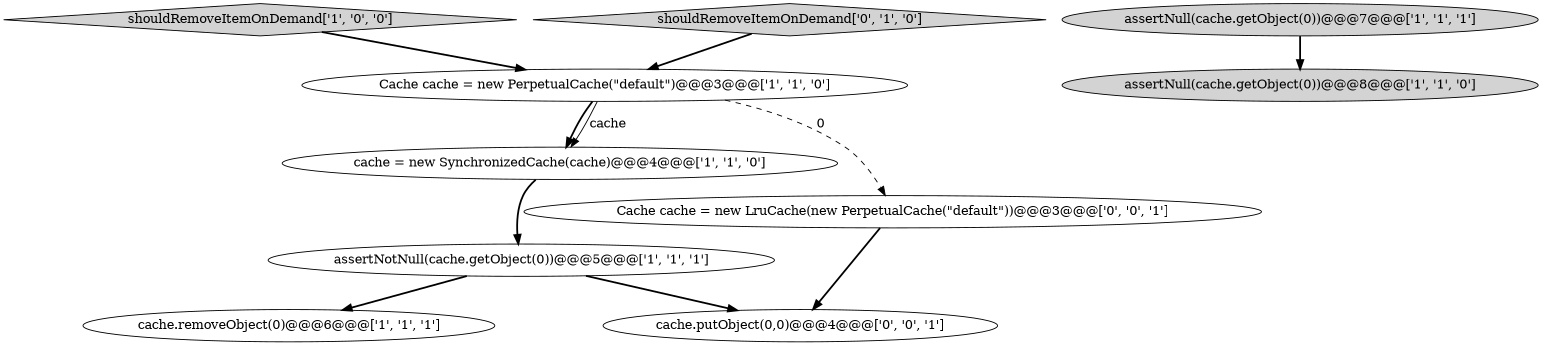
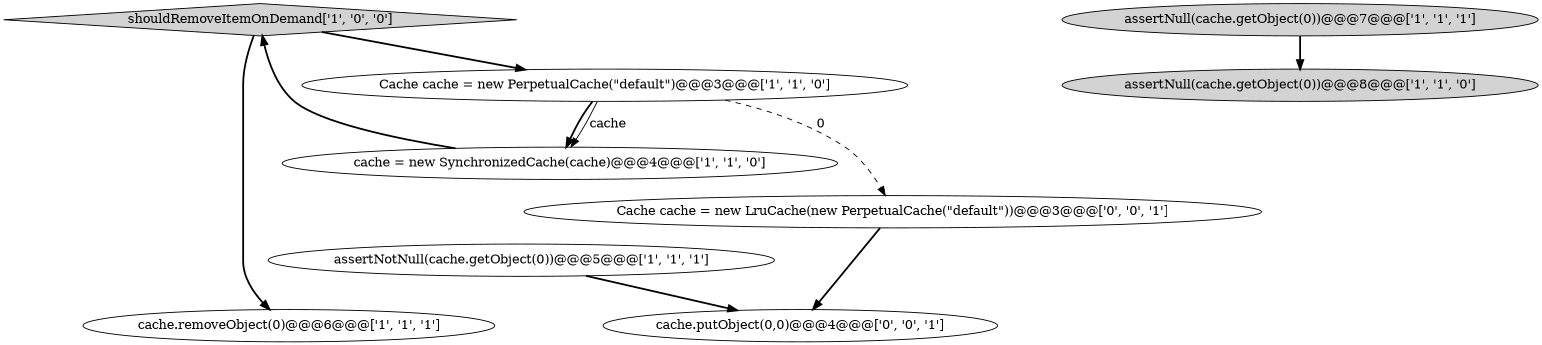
node "shouldRemoveItemOnDemand['0', '1', '0']": removed
edge "cache = new SynchronizedCache(cache)@@@4@@@['1', '1', '0']" -> "assertNotNull(cache.getObject(0))@@@5@@@['1', '1', '1']": now "cache = new SynchronizedCache(cache)@@@4@@@['1', '1', '0']" -> "shouldRemoveItemOnDemand['1', '0', '0']"
edge "assertNotNull(cache.getObject(0))@@@5@@@['1', '1', '1']" -> "cache.removeObject(0)@@@6@@@['1', '1', '1']": now "shouldRemoveItemOnDemand['1', '0', '0']" -> "cache.removeObject(0)@@@6@@@['1', '1', '1']"
